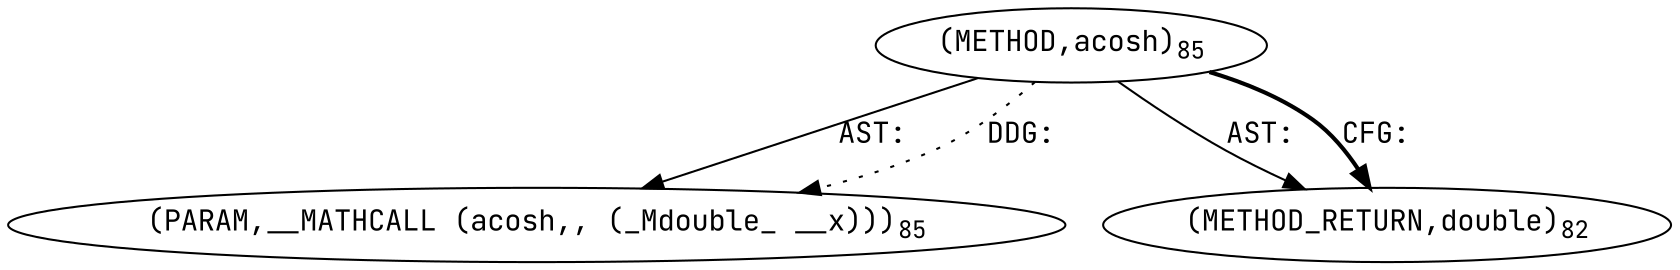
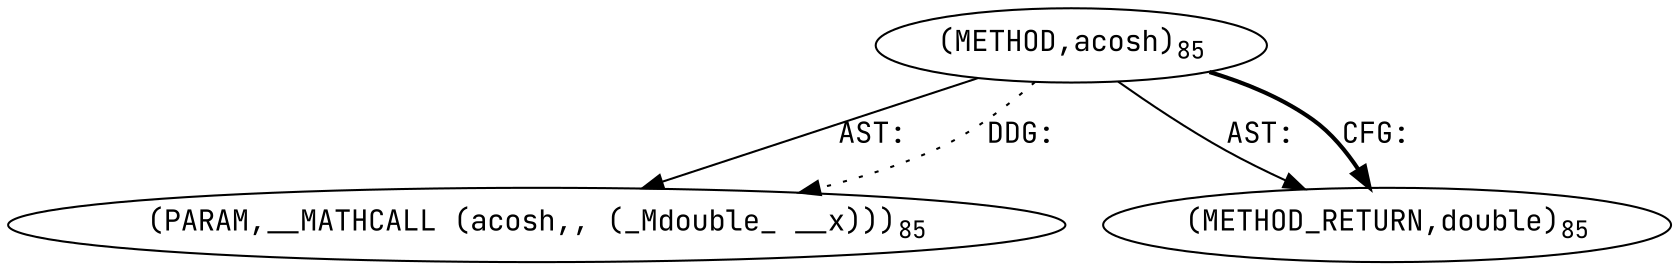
node "(METHOD_RETURN,double)": text "82" -> "85"
